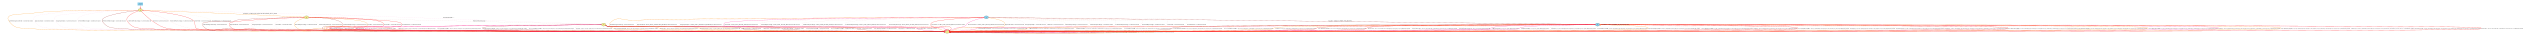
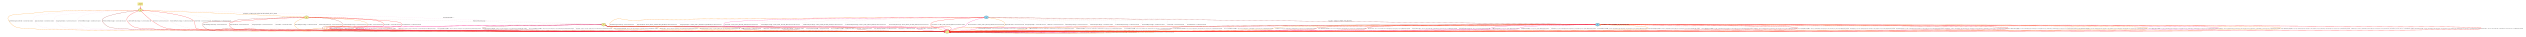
node "__start0": fillcolor skyblue -> khaki
